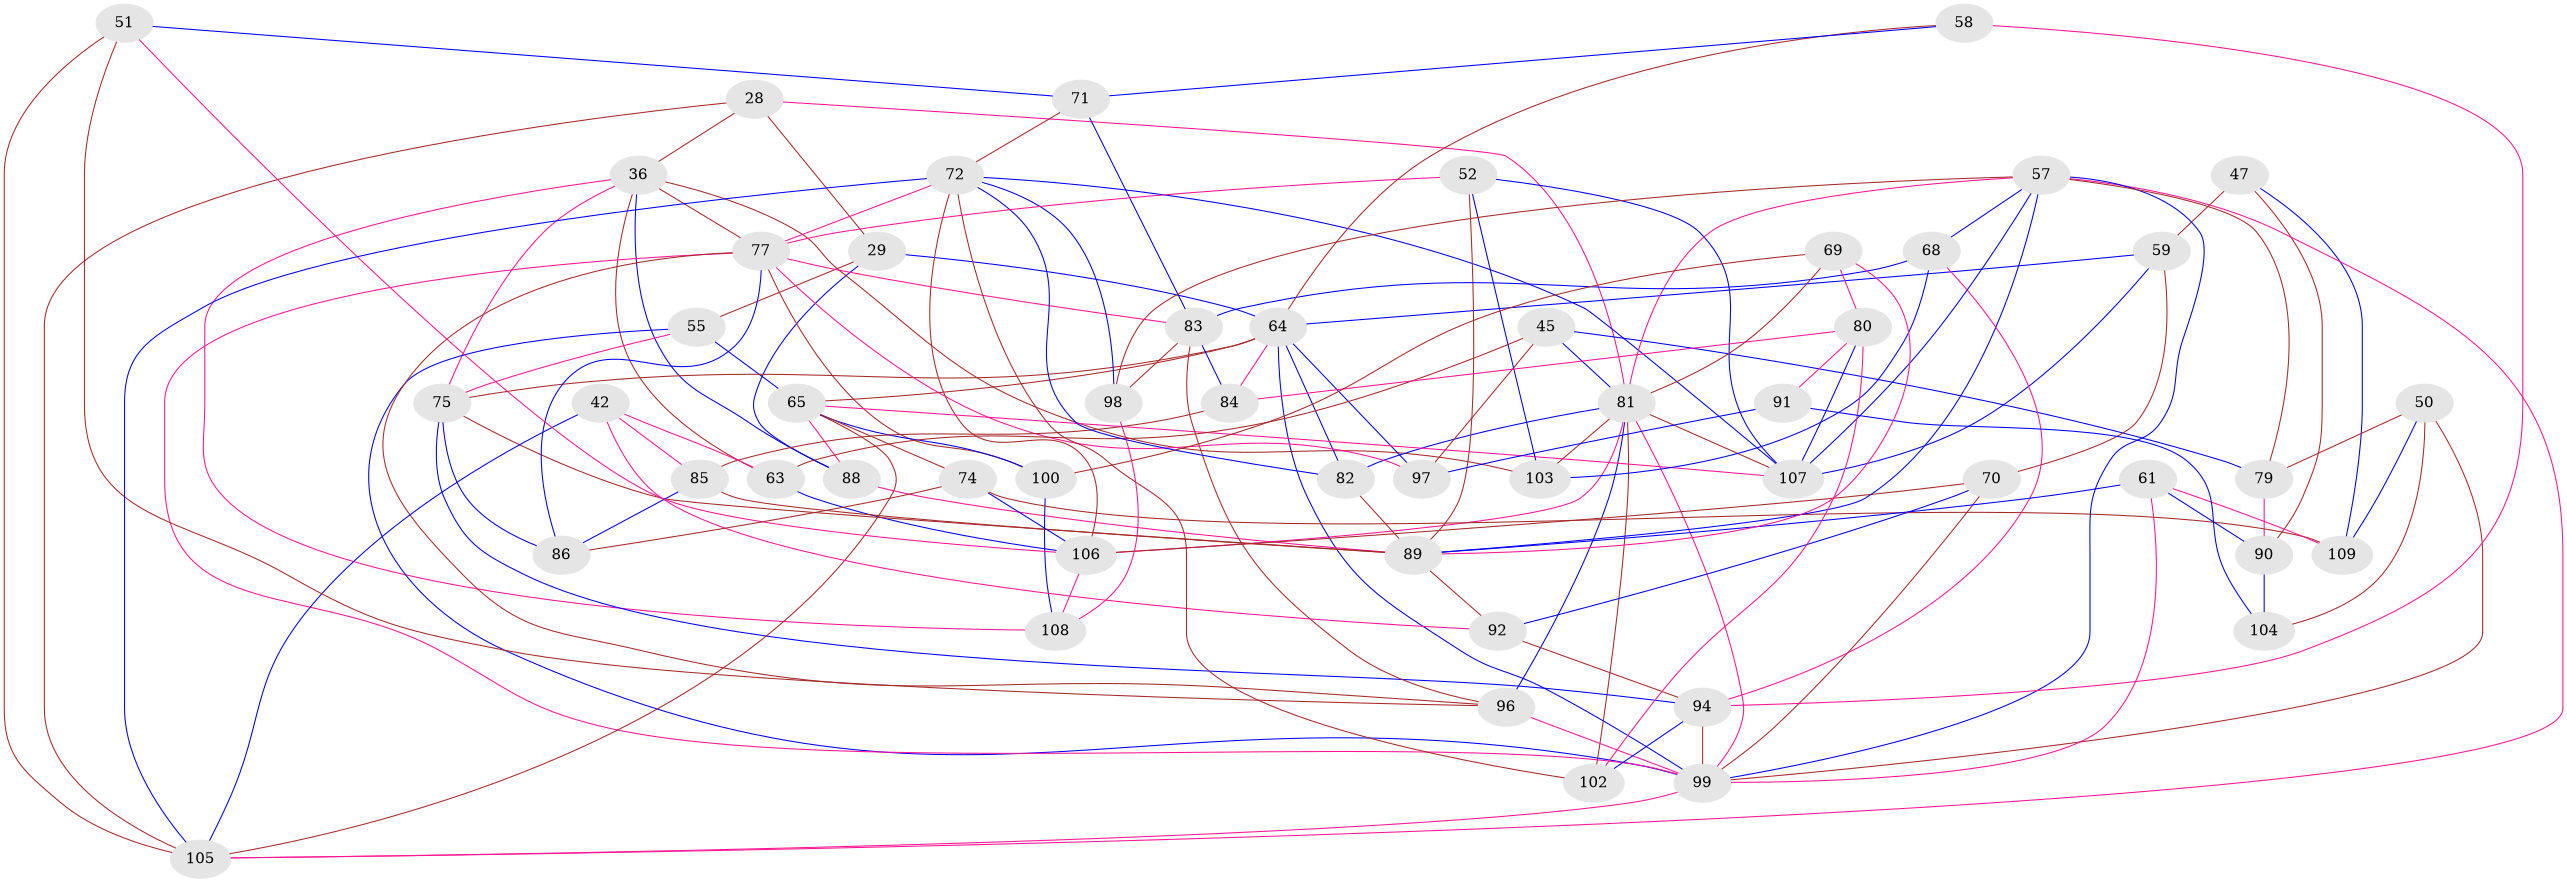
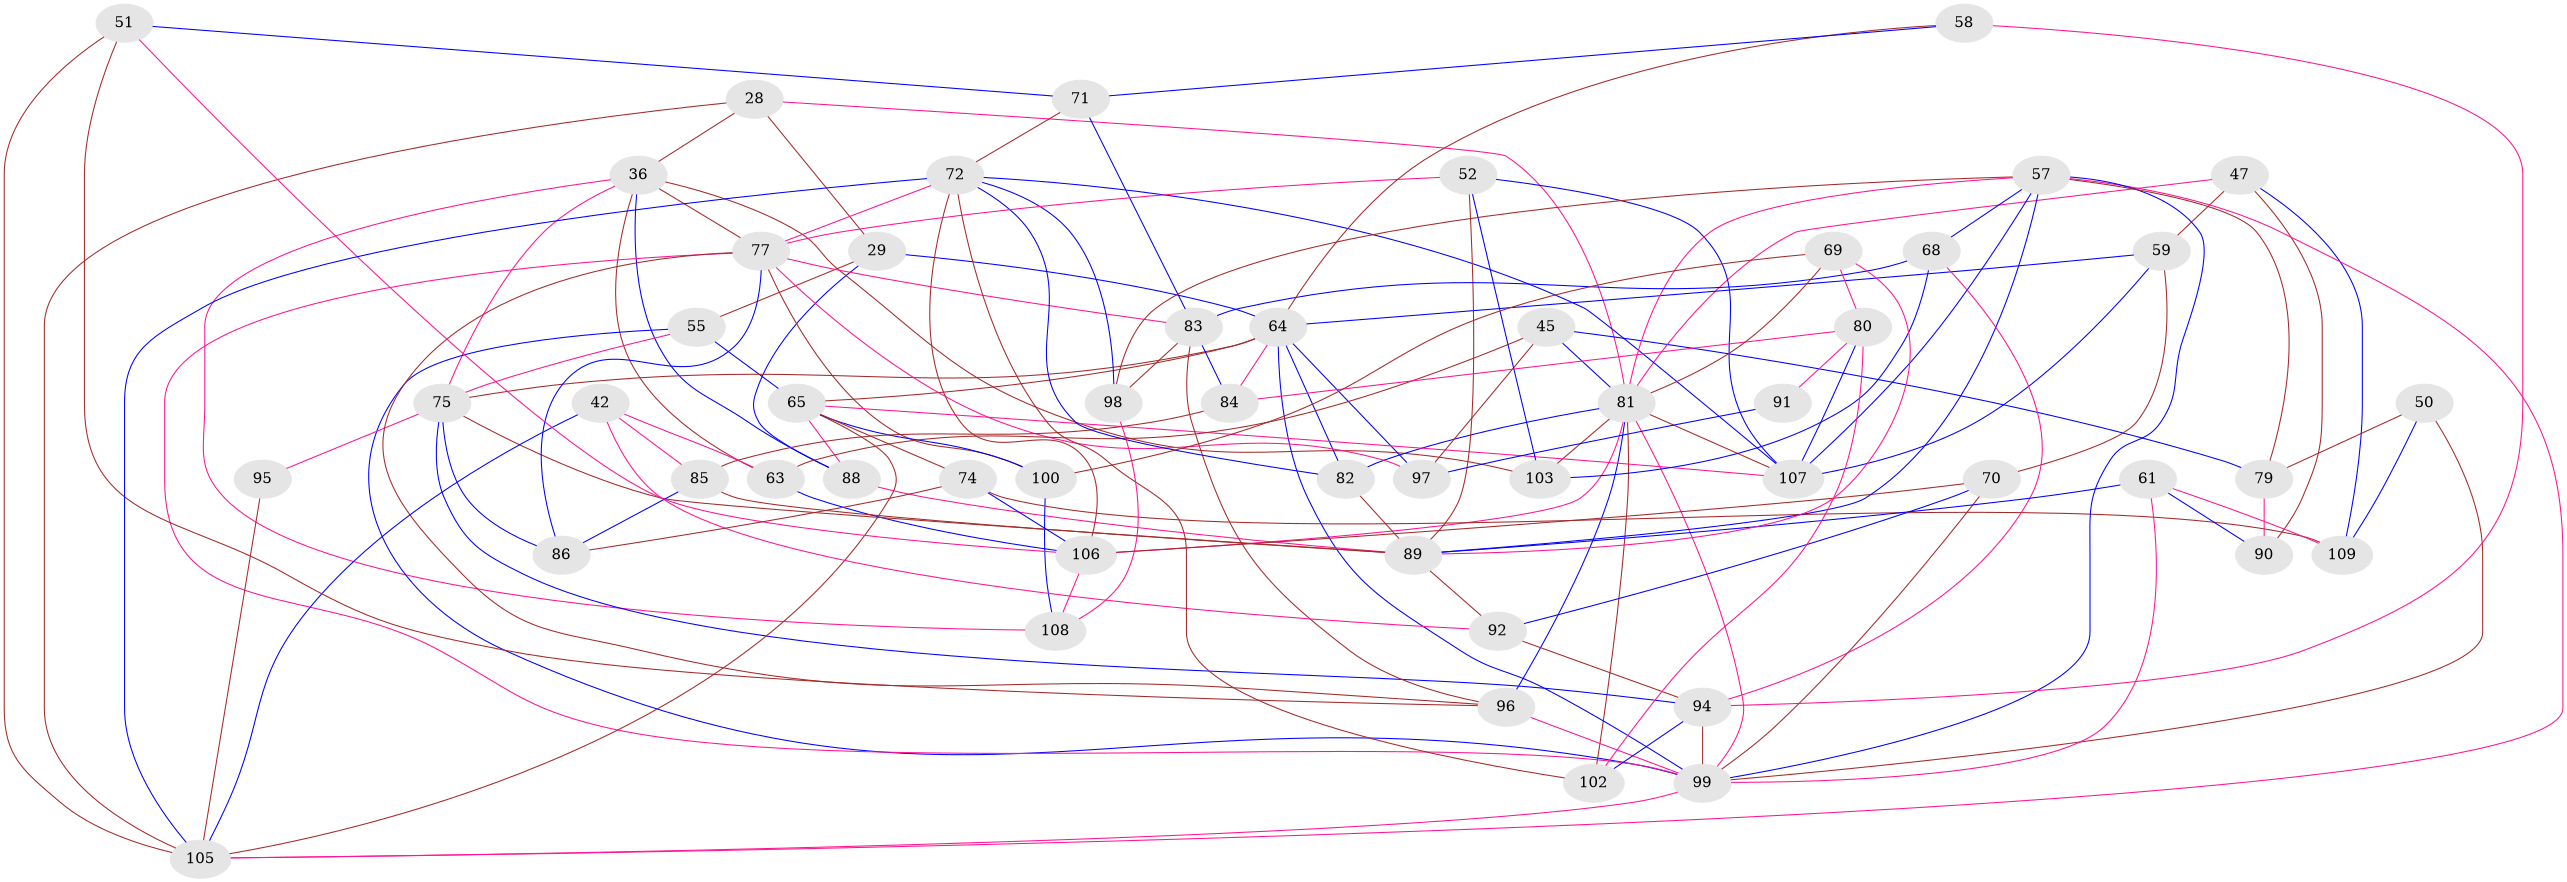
edge "47" -- "81": added
node "95": added
node "104": removed
